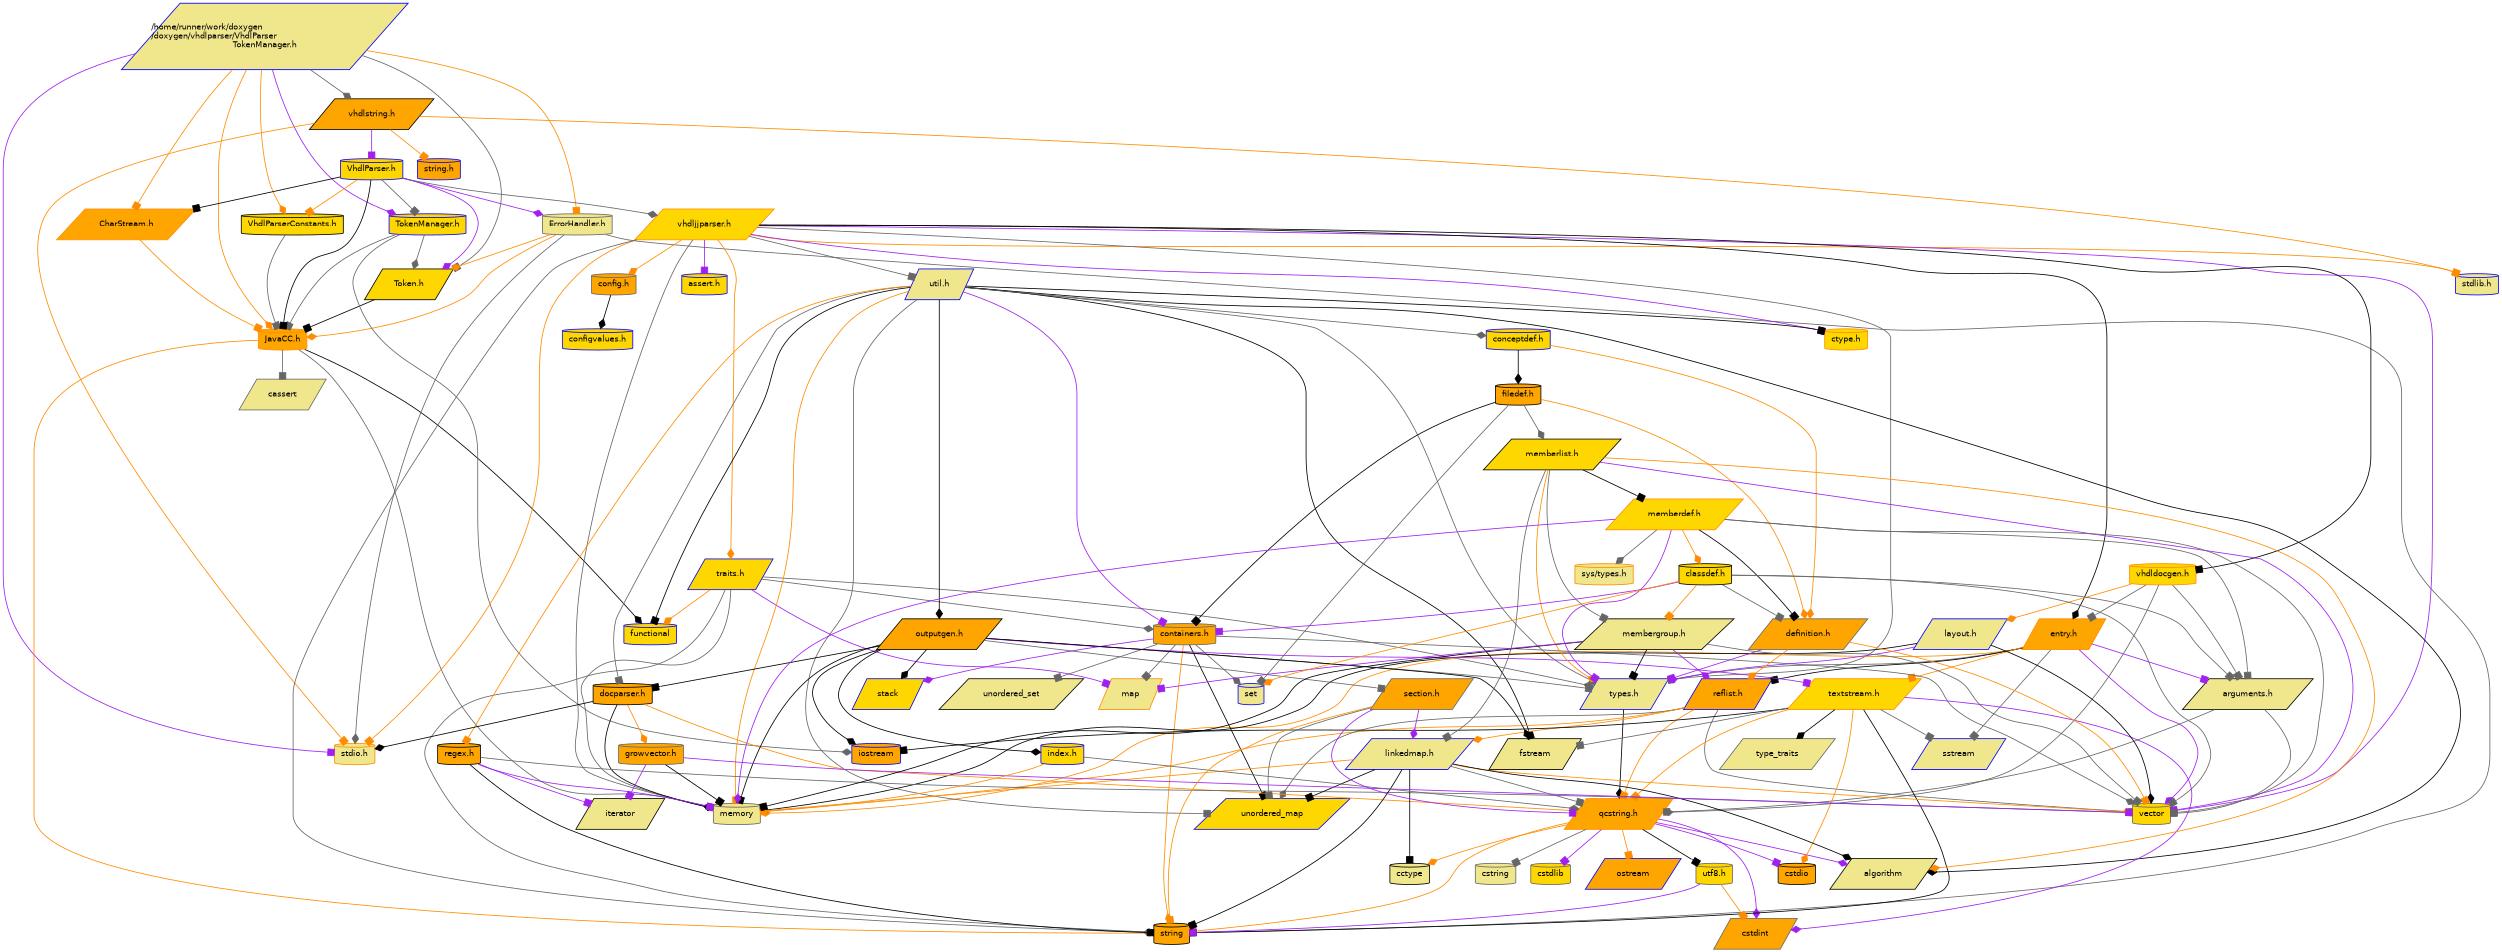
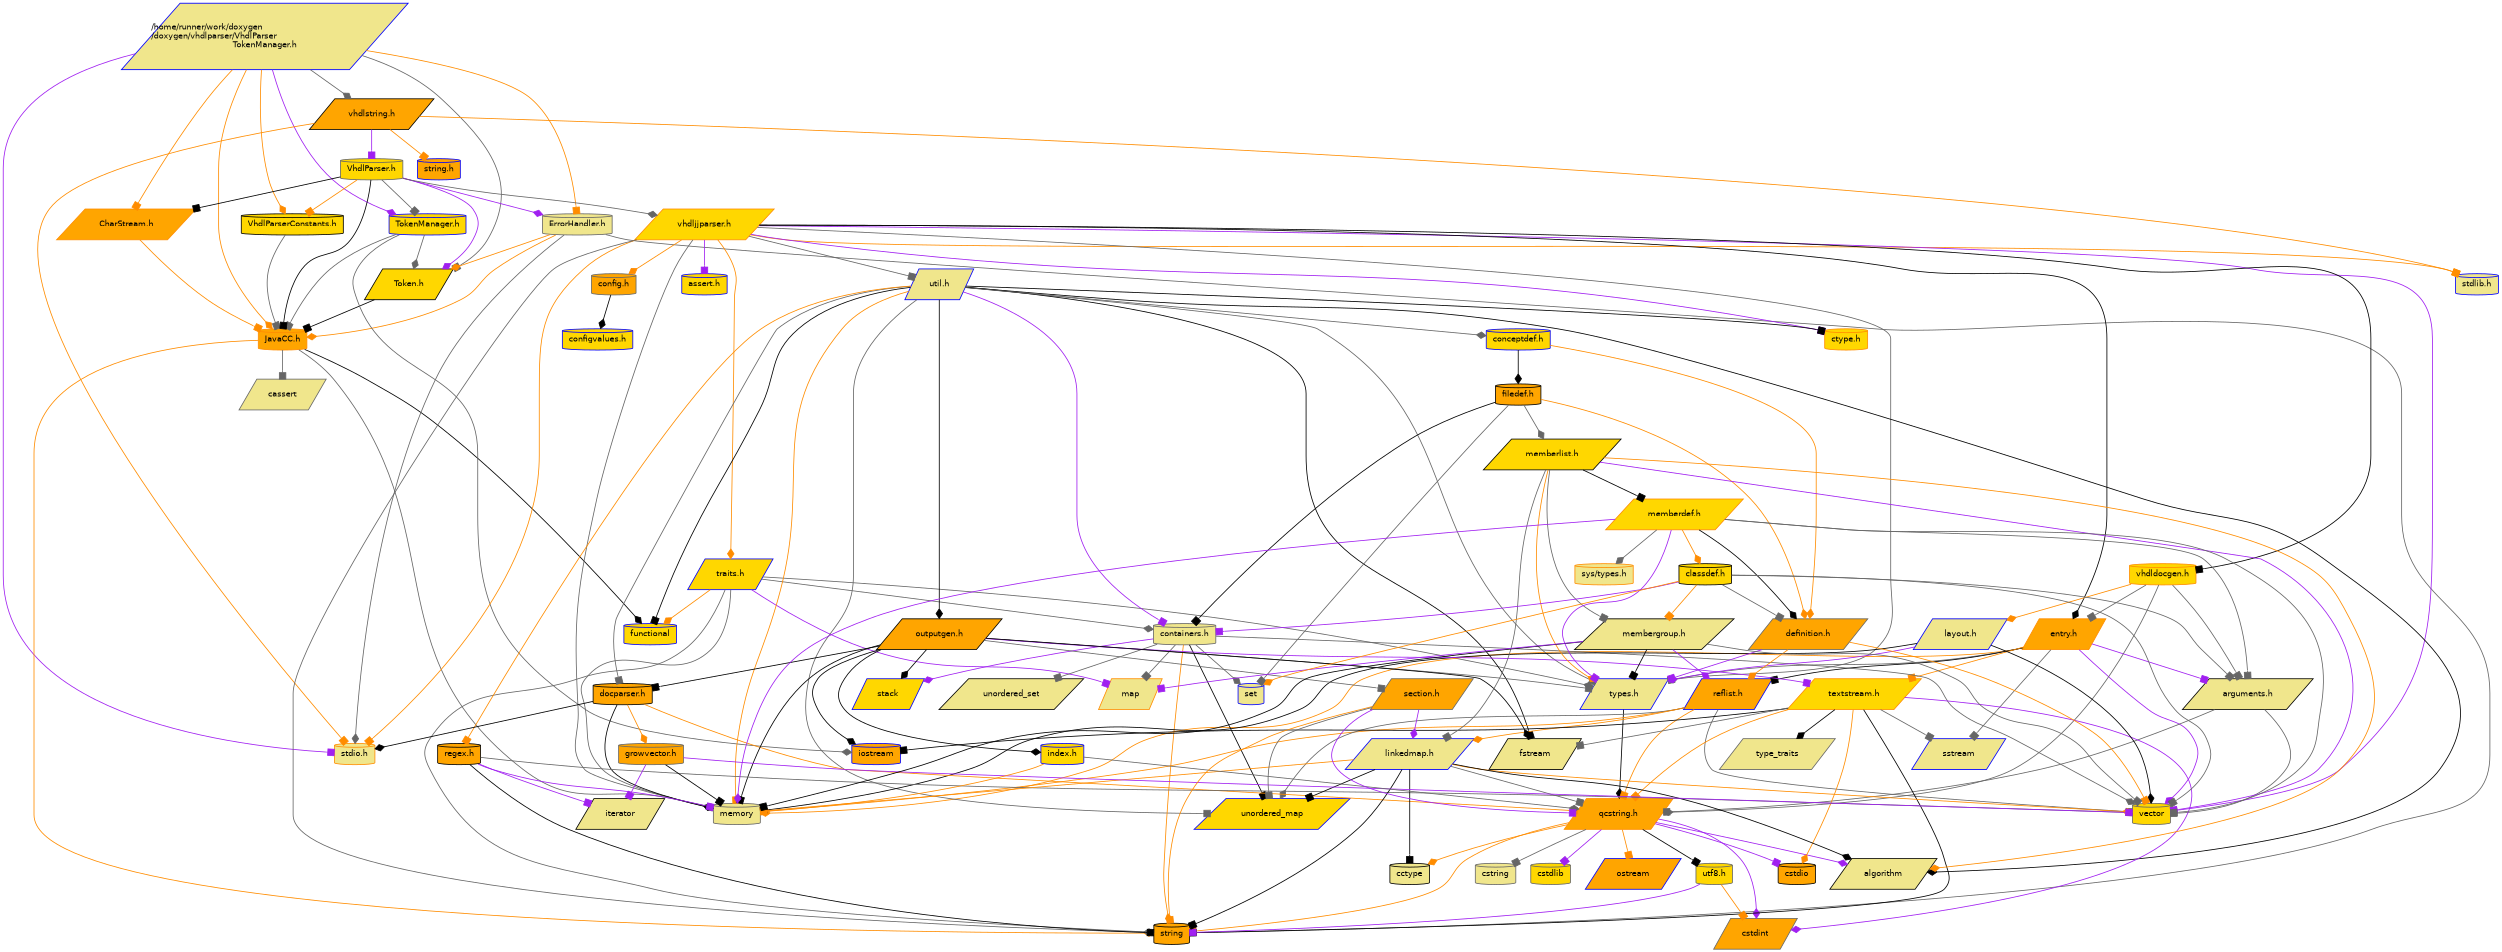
node "VhdlParser.h": color blue -> gray40
edge "memberdef.h" -> "definition.h": arrowhead box -> diamond
node "containers.h": fillcolor orange -> khaki
